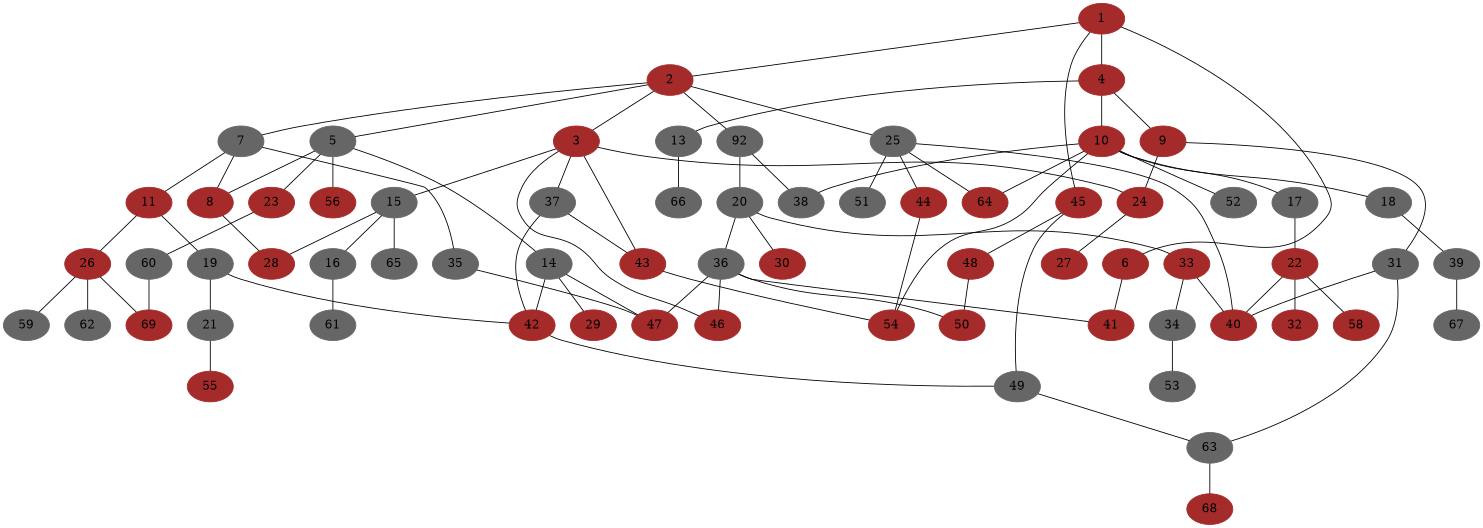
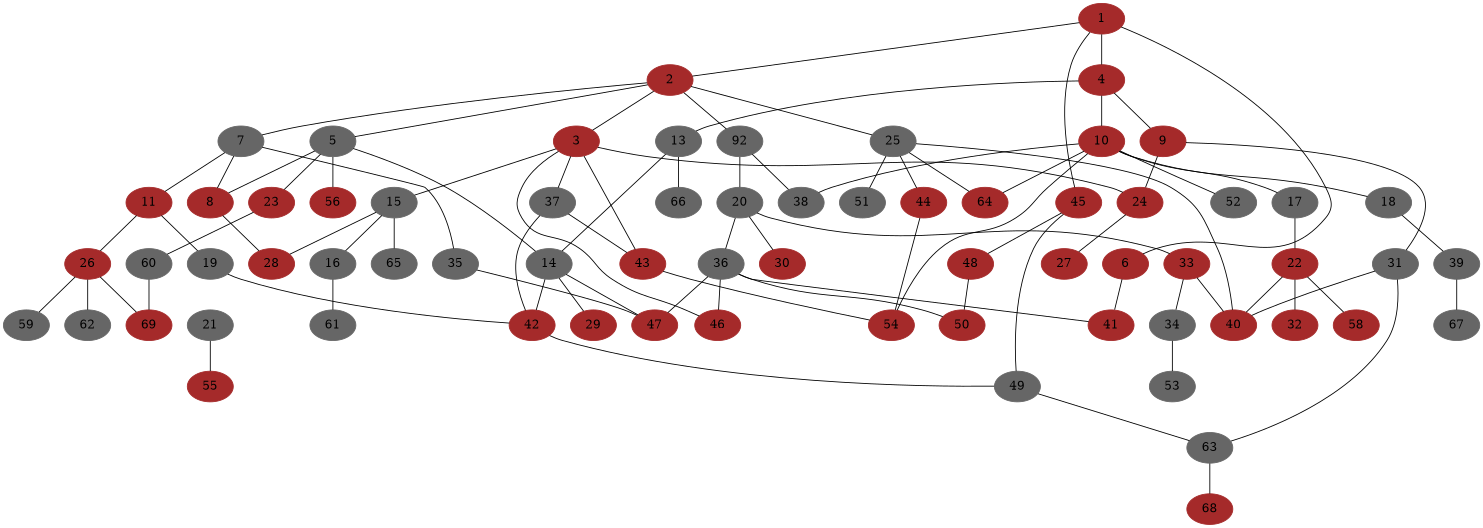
edge "13" -- "14": added
edge "19" -- "21": removed
